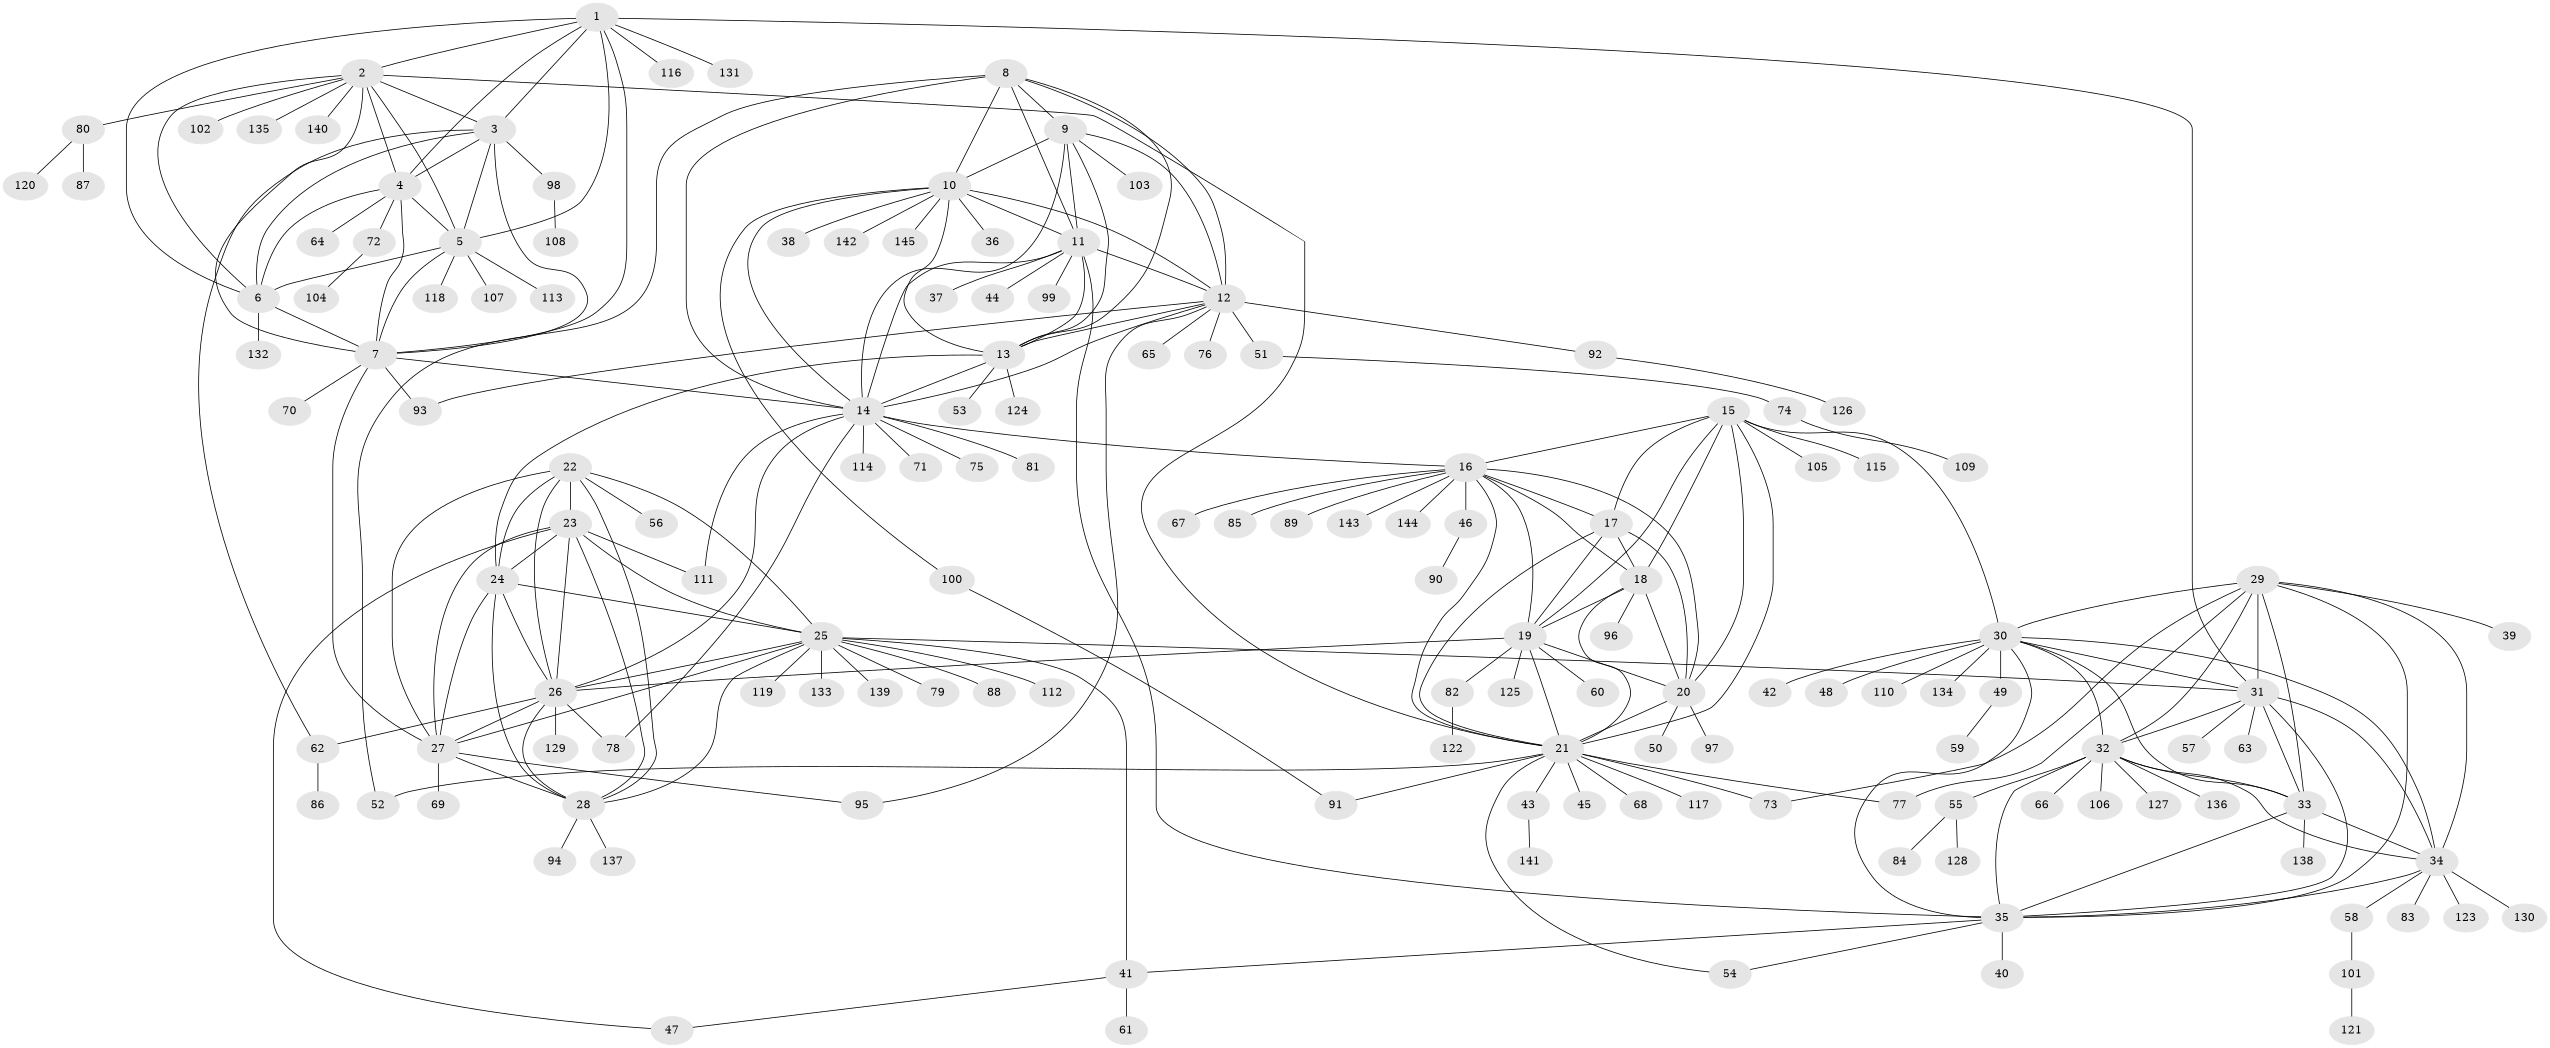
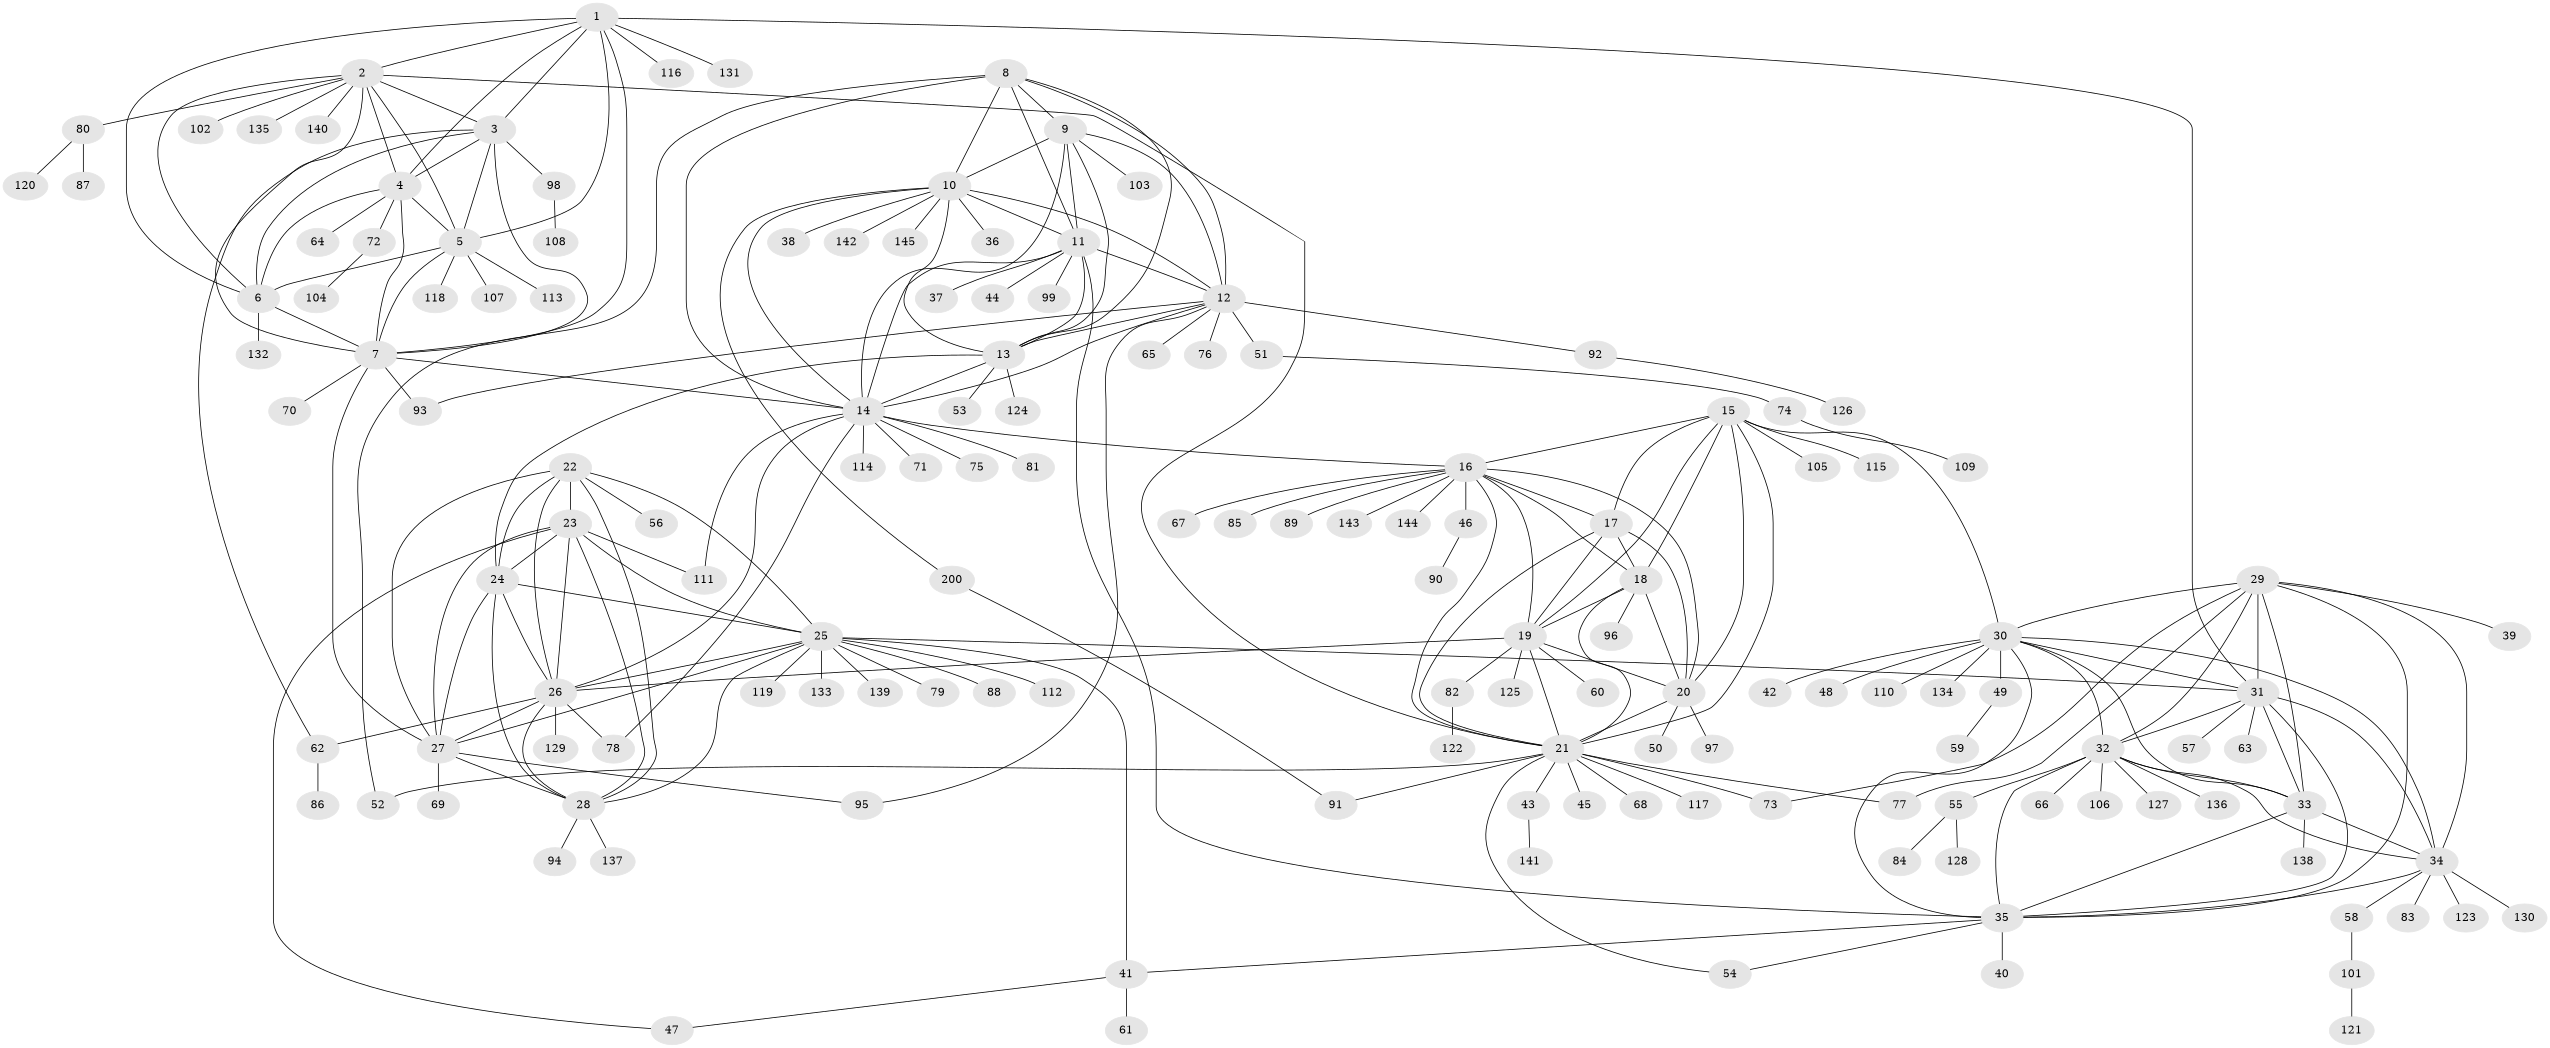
node "100": label "100" -> "200"
